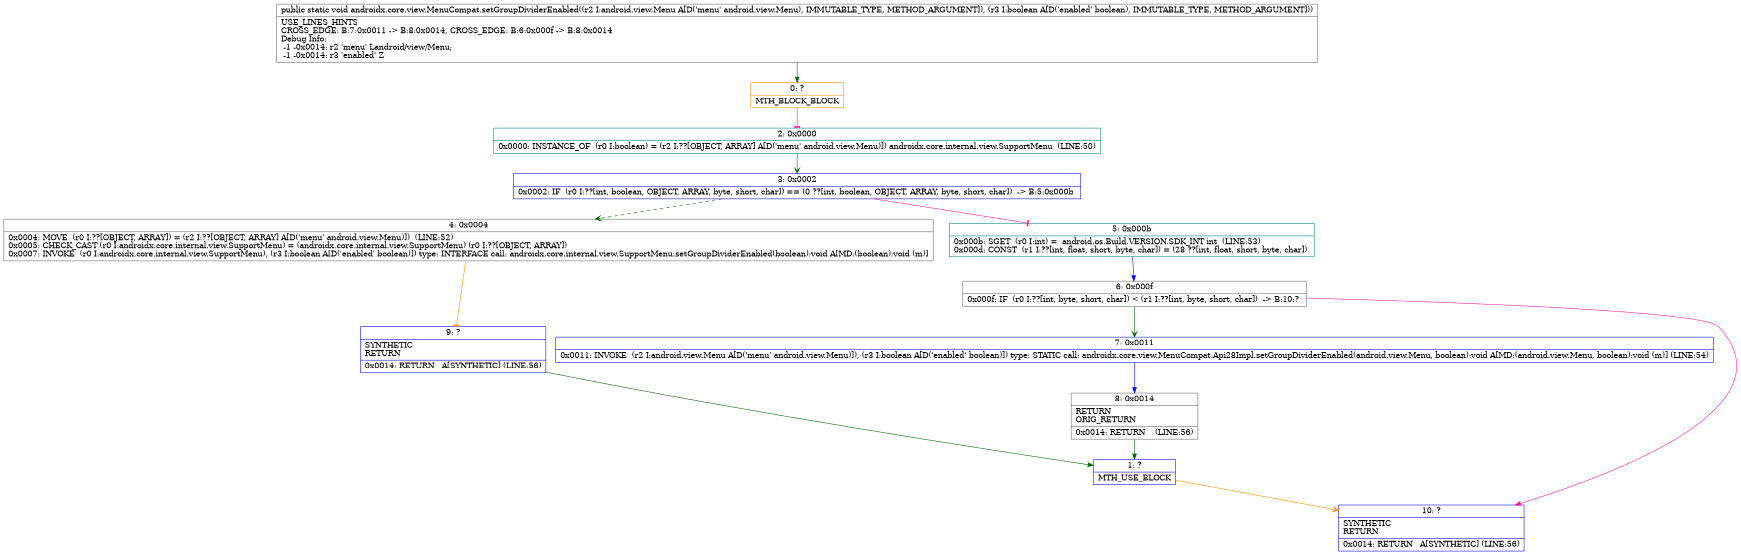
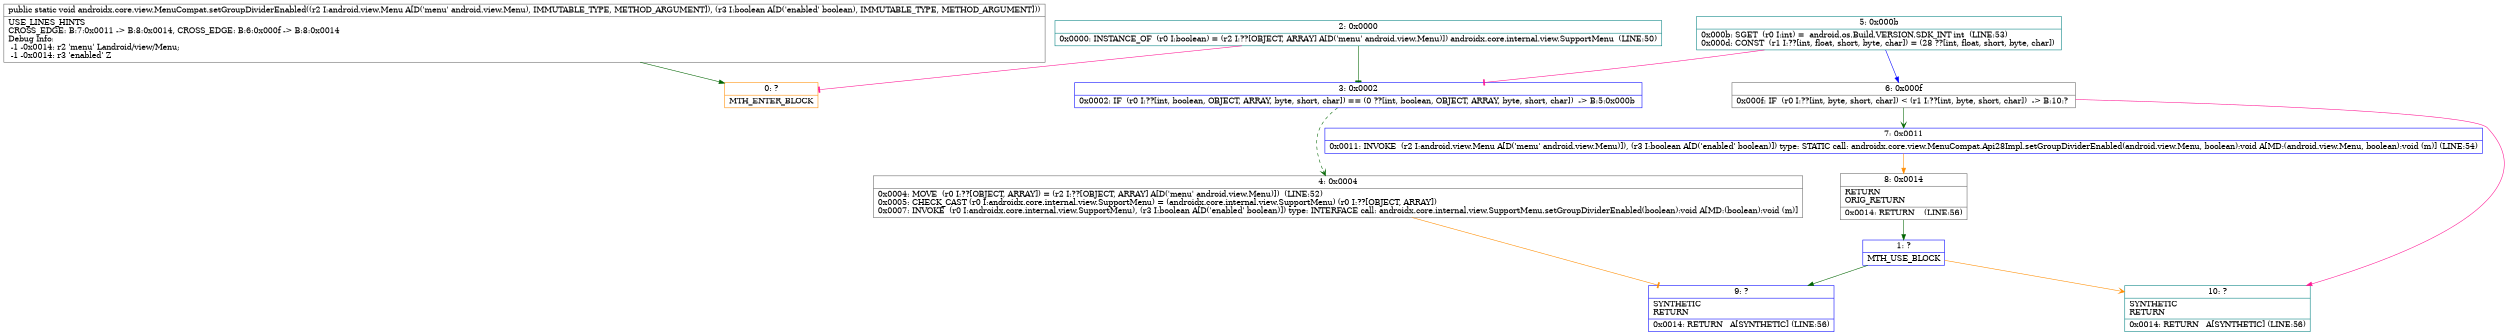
node "0: ?": text "MTH_BLOCK_BLOCK" -> "MTH_ENTER_BLOCK"
edge "0: ?" -> "2: 0x0000": reversed
edge "2: 0x0000" -> "3: 0x0002": arrowhead vee -> tee
edge "3: 0x0002" -> "5: 0x000b": reversed
edge "7: 0x0011" -> "8: 0x0014": color blue -> darkorange
edge "9: ?" -> "1: ?": reversed
node "10: ?": color blue -> teal
